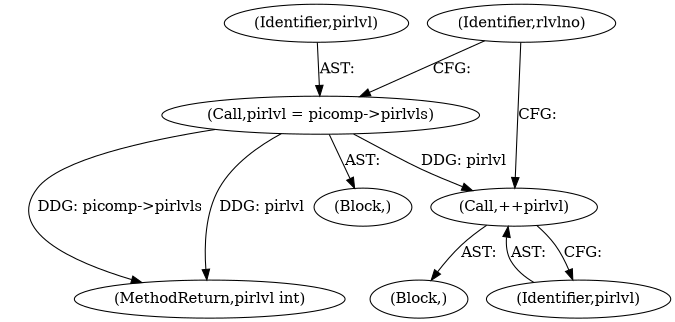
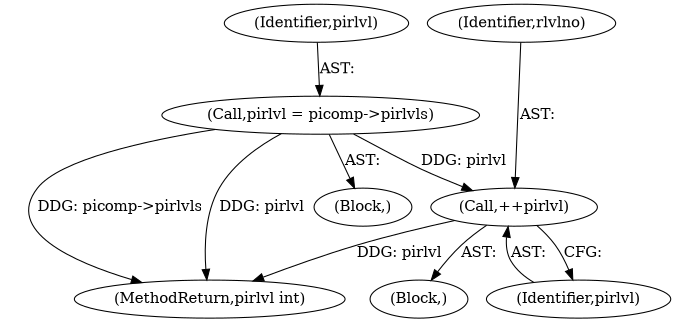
edge "(Identifier,rlvlno)" -> "(Call,pirlvl = picomp->pirlvls)": removed, label "CFG:"
edge "(Identifier,rlvlno)" -> "(Call,++pirlvl)": label "CFG: " -> "AST: "
edge "(Call,++pirlvl)" -> "(MethodReturn,pirlvl int)": added, label "DDG: pirlvl"
